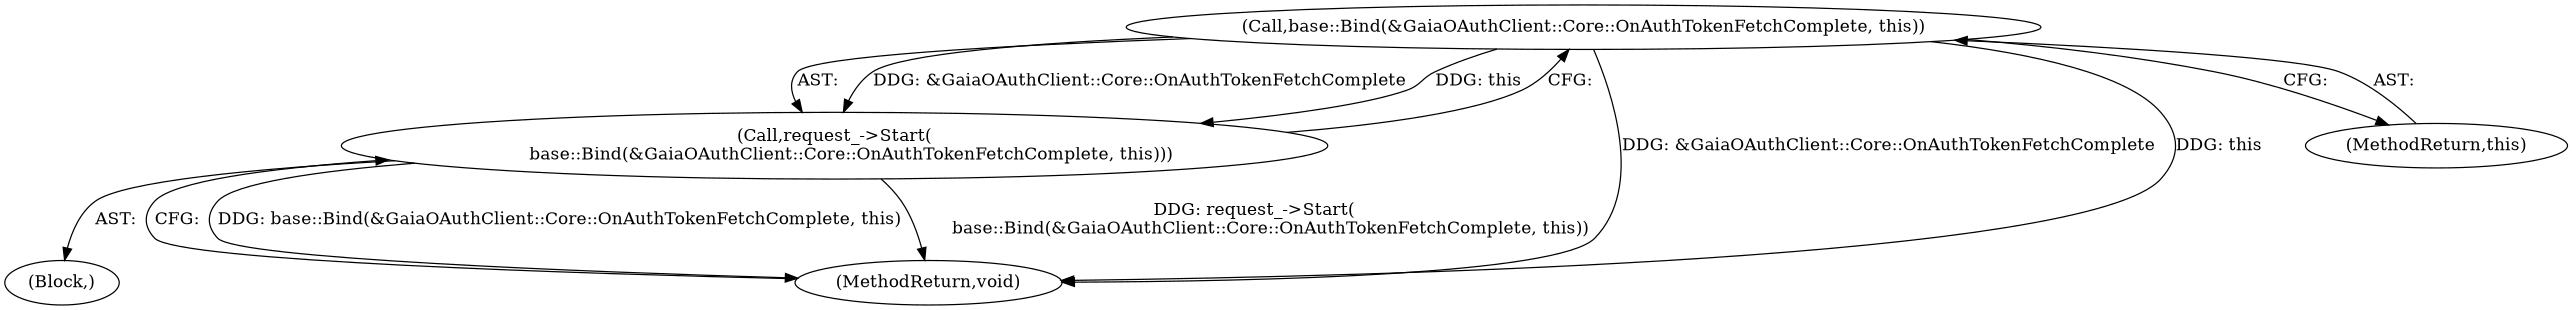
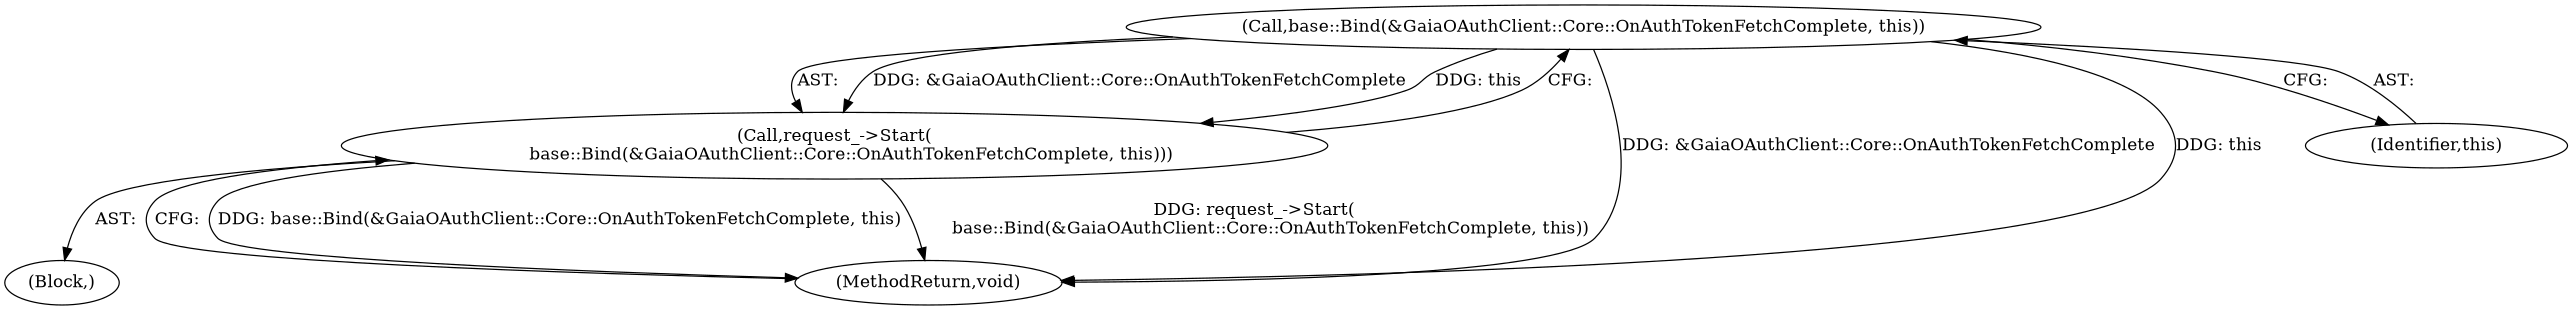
node "(MethodReturn,this)": label "(MethodReturn,this)" -> "(Identifier,this)"
